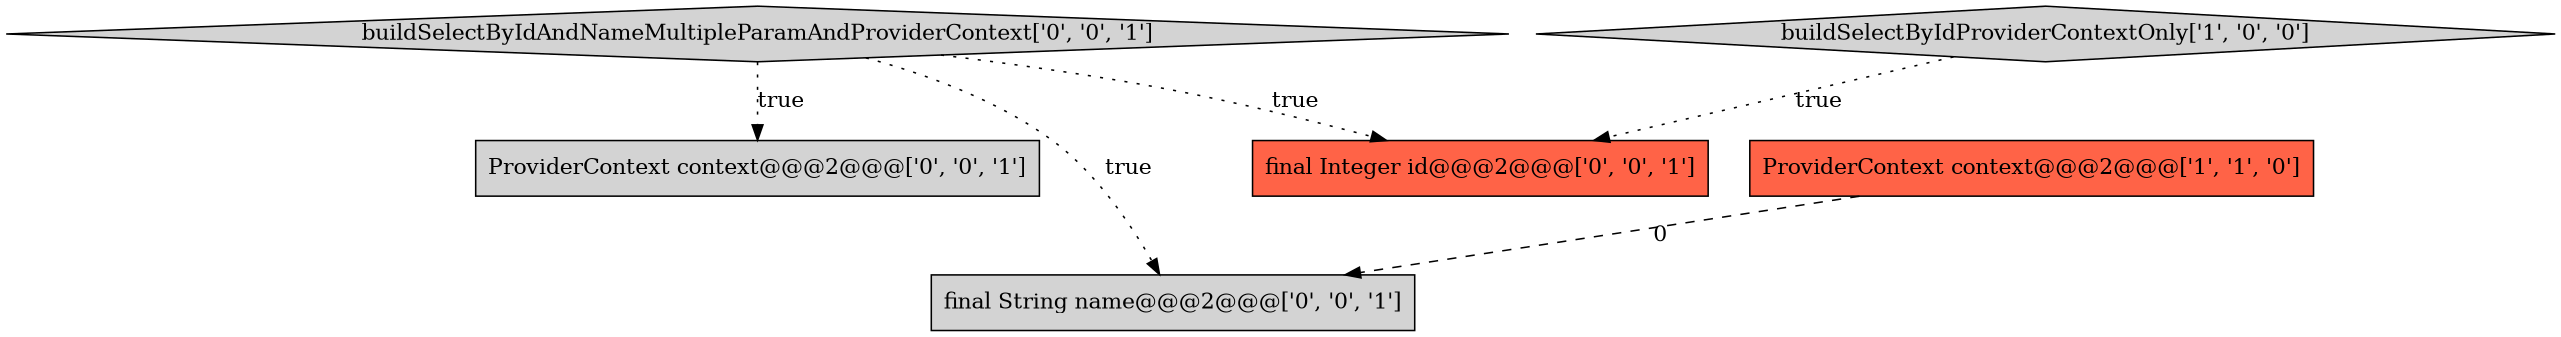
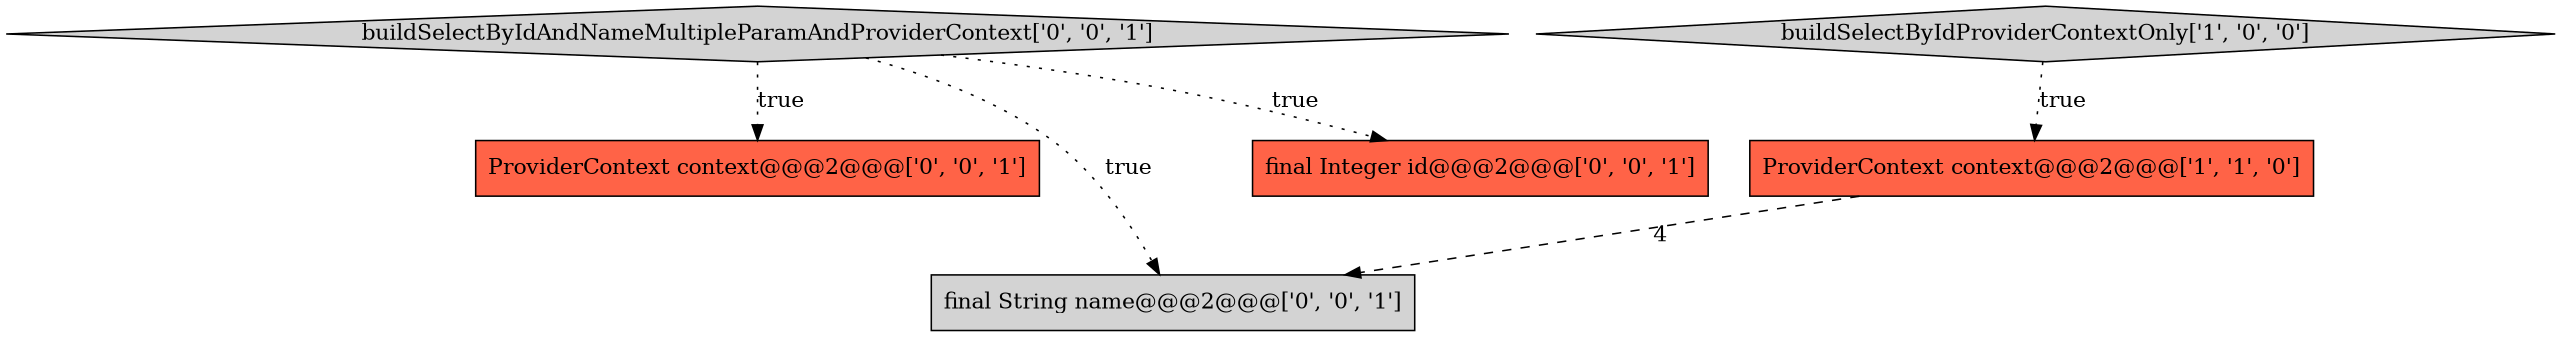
edge "buildSelectByIdProviderContextOnly['1', '0', '0']" -> "final Integer id@@@2@@@['0', '0', '1']": now "buildSelectByIdProviderContextOnly['1', '0', '0']" -> "ProviderContext context@@@2@@@['1', '1', '0']"
node "ProviderContext context@@@2@@@['0', '0', '1']": fillcolor lightgray -> tomato
edge "ProviderContext context@@@2@@@['1', '1', '0']" -> "final String name@@@2@@@['0', '0', '1']": label "0" -> "4"
